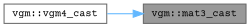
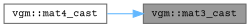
node "vgm::vgm4_cast": label "vgm::vgm4_cast" -> "vgm::mat4_cast"
